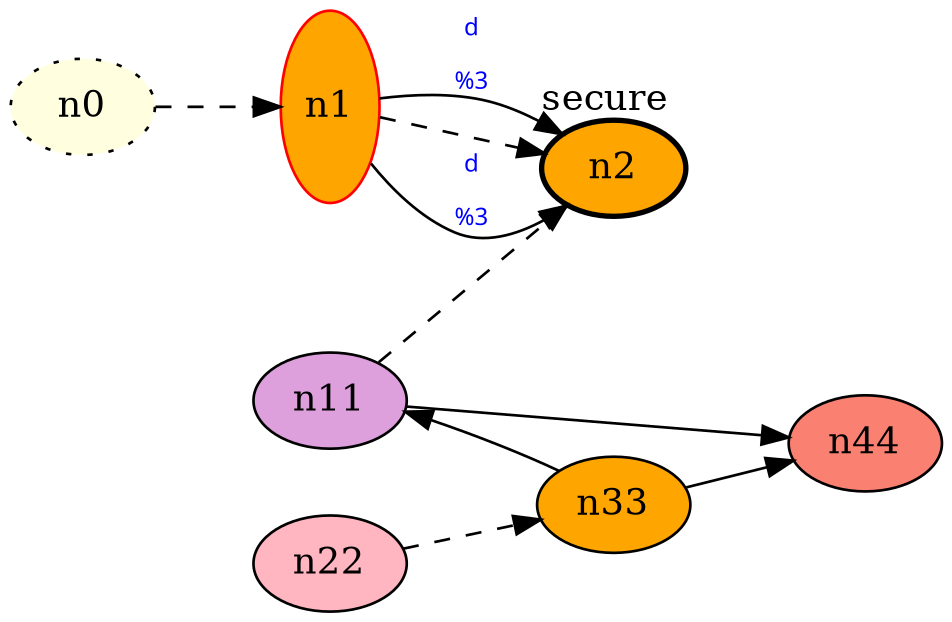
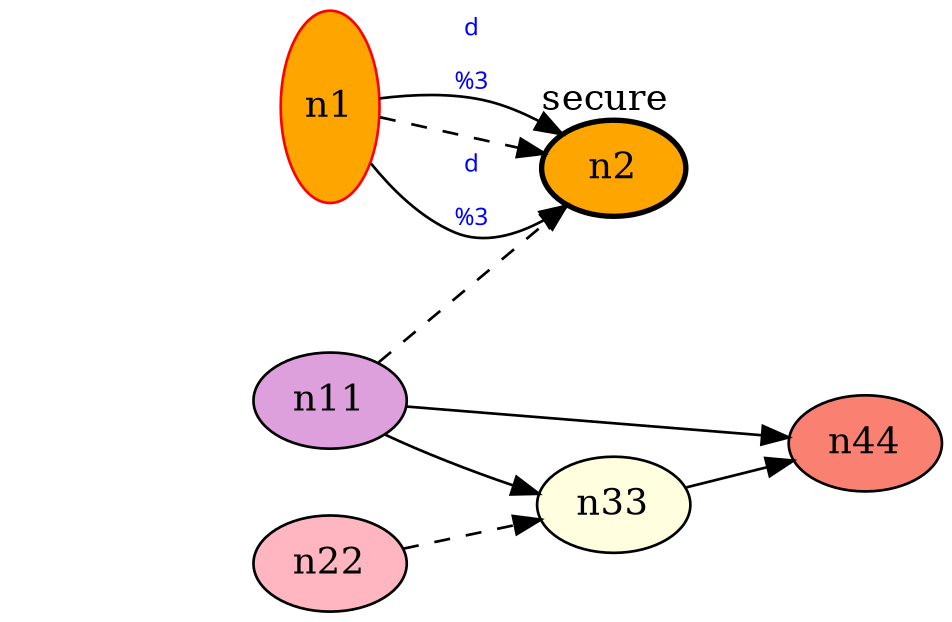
node "n0": removed
edge "n33" -> "n11": reversed
node "n33": fillcolor orange -> lightyellow
